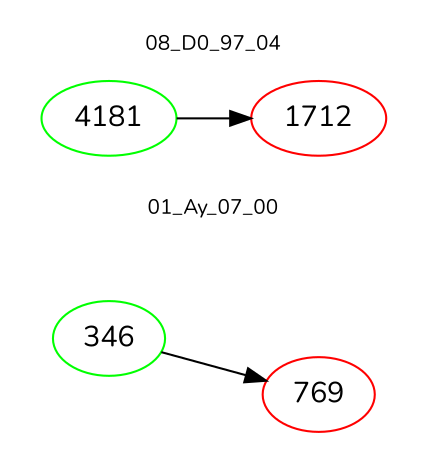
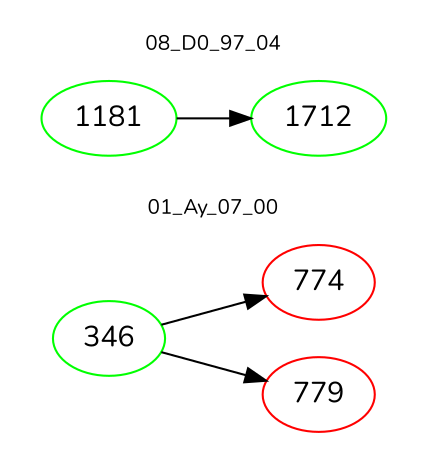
node "4181": label "4181" -> "1181"
node "1712": color red -> green
node "774": added
node "769": label "769" -> "779"
